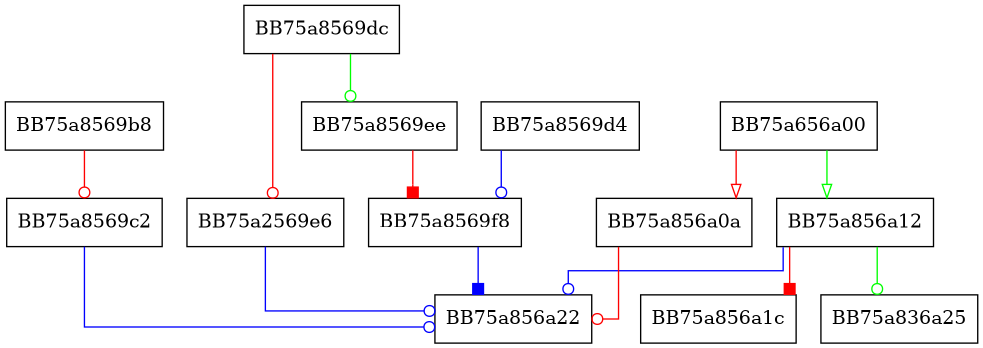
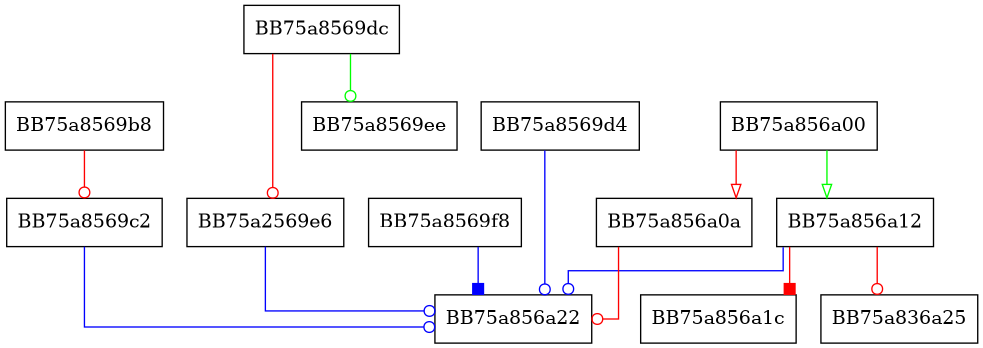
node "BB75a656a00": label "BB75a656a00" -> "BB75a856a00"
edge "BB75a8569ee" -> "BB75a8569f8": removed
edge "BB75a8569d4" -> "BB75a8569f8": now "BB75a8569d4" -> "BB75a856a22"
edge "BB75a856a12" -> "BB75a836a25": color green -> red
